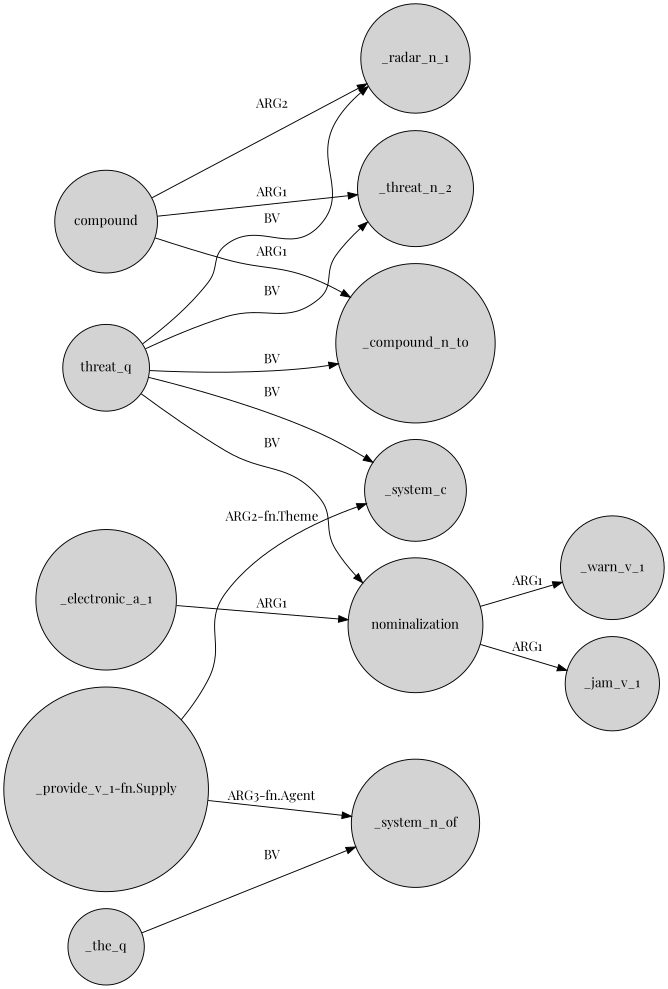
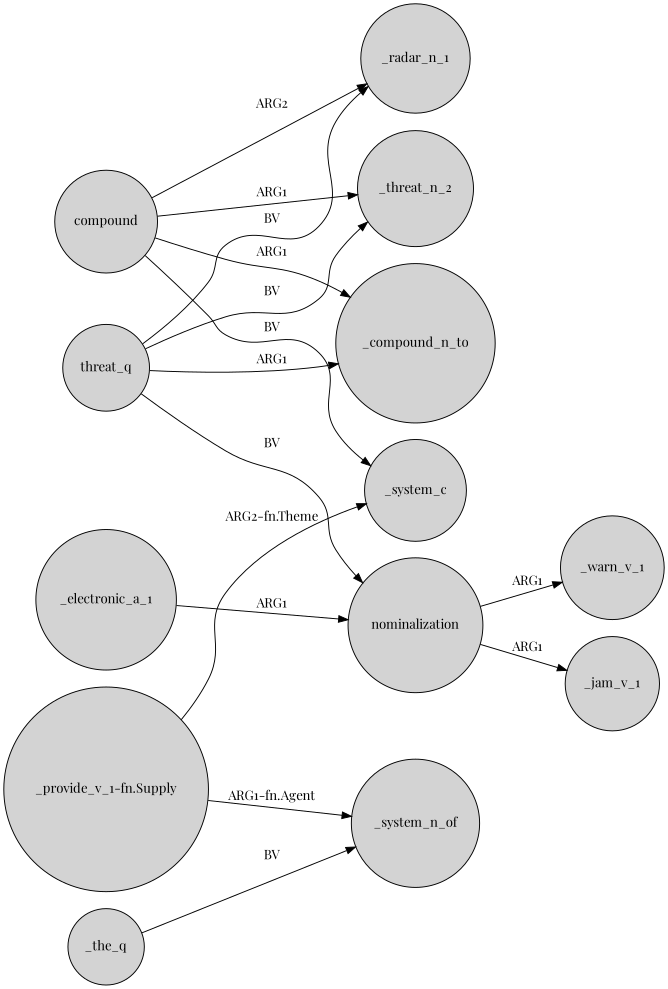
edge "threat_q" -> "_compound_n_to": label "BV" -> "ARG1"
edge "threat_q" -> "_system_c": now "compound" -> "_system_c"
edge "_provide_v_1-fn.Supply" -> "_system_n_of": label "ARG3-fn.Agent" -> "ARG1-fn.Agent"
